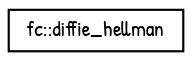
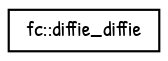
node "fc::diffie_hellman": label "fc::diffie_hellman" -> "fc::diffie_diffie"
